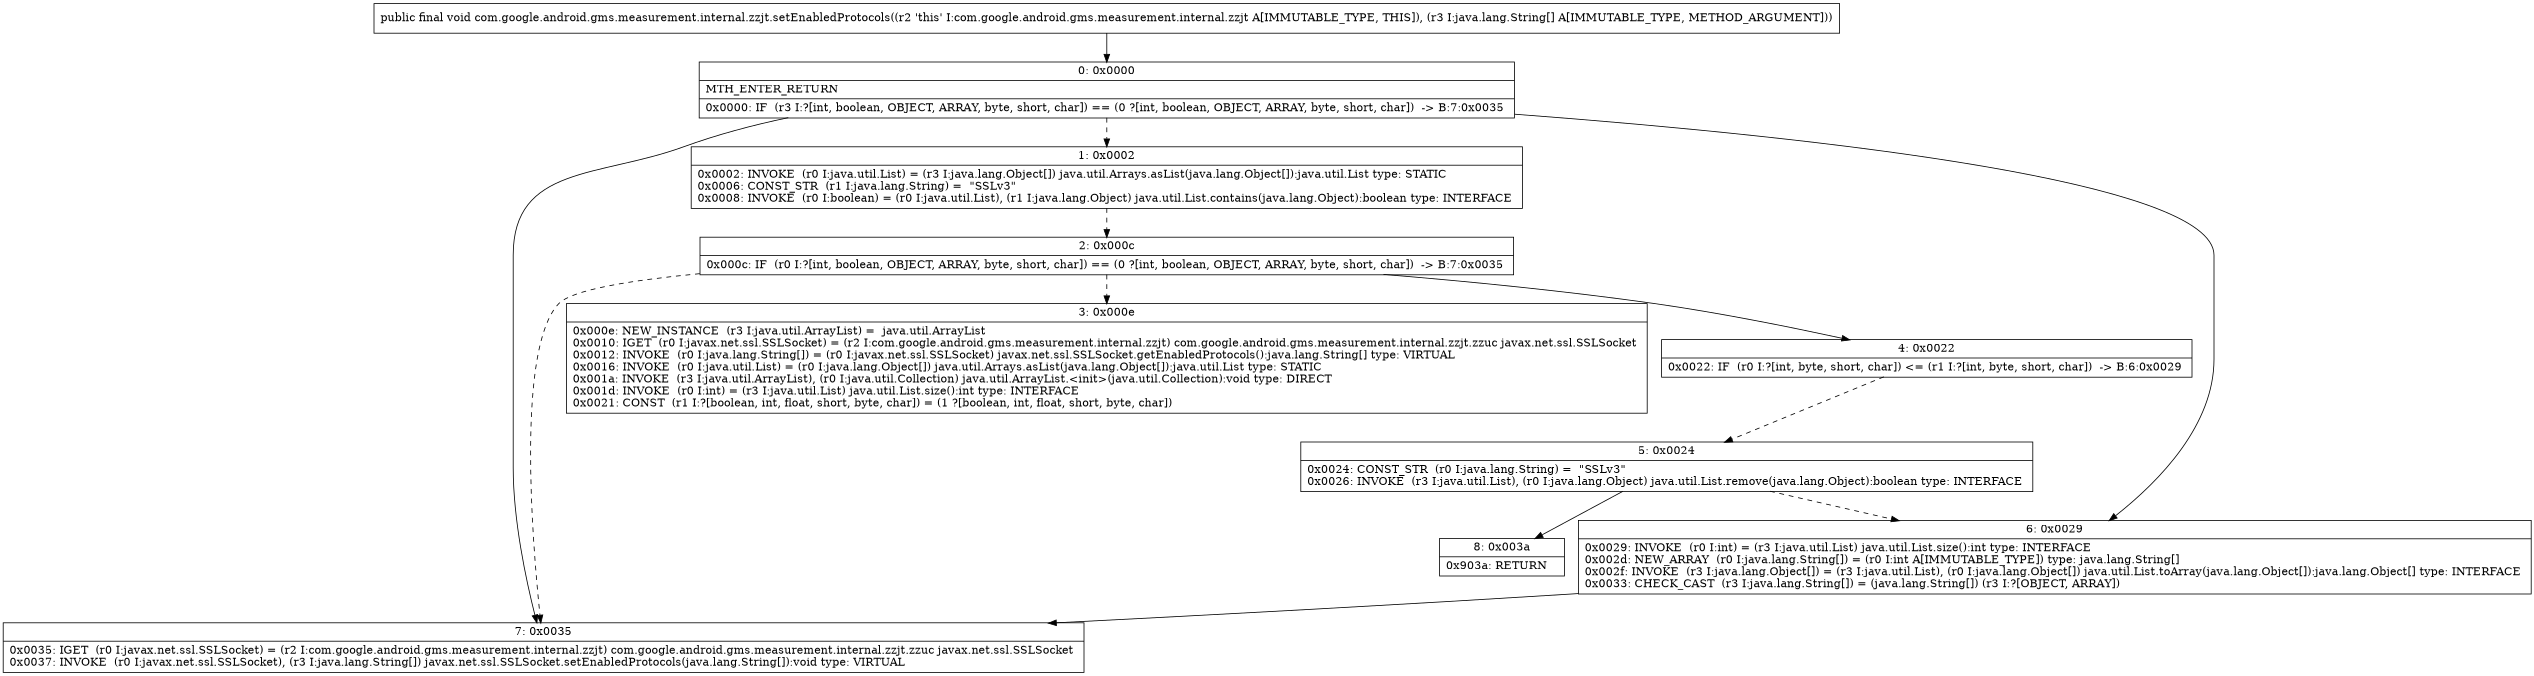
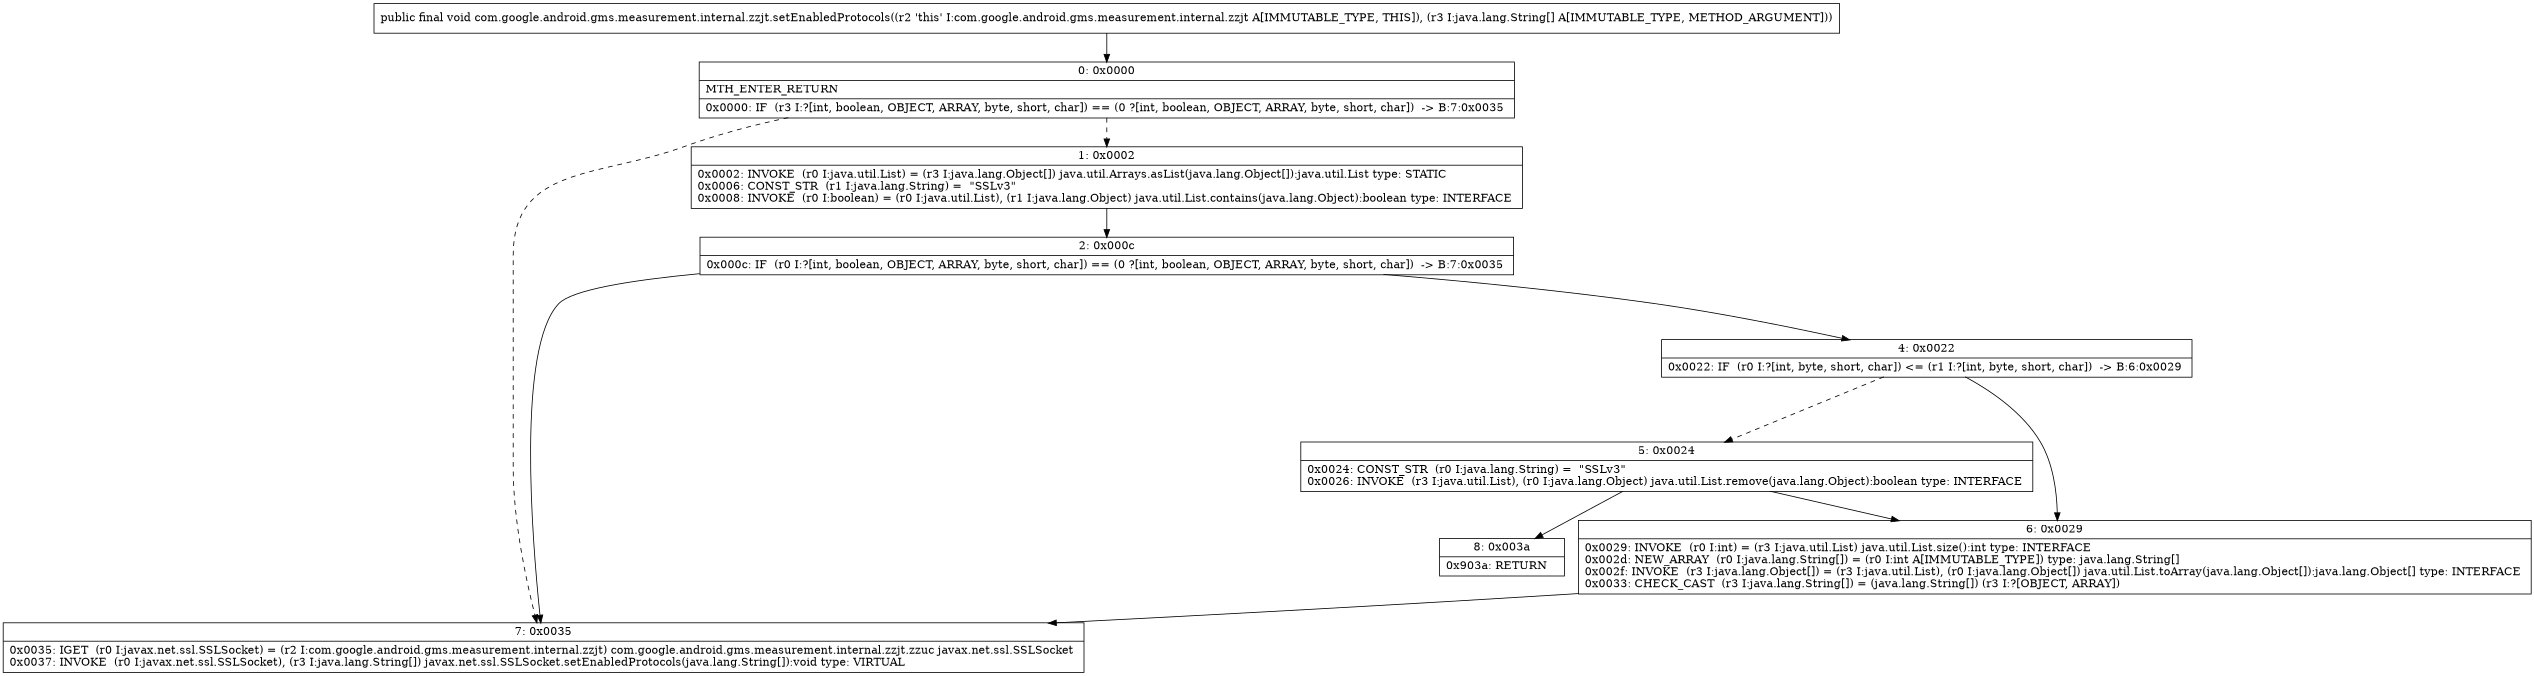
edge "0: 0x0000" -> "6: 0x0029": now "4: 0x0022" -> "6: 0x0029"
edge "1: 0x0002" -> "2: 0x000c": style dashed -> solid
edge "0: 0x0000" -> "7: 0x0035": style solid -> dashed
node "3: 0x000e": removed
edge "2: 0x000c" -> "7: 0x0035": style dashed -> solid
edge "5: 0x0024" -> "6: 0x0029": style dashed -> solid
